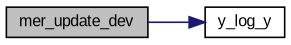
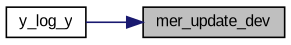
edge "mer_update_dev" -> "y_log_y": reversed
